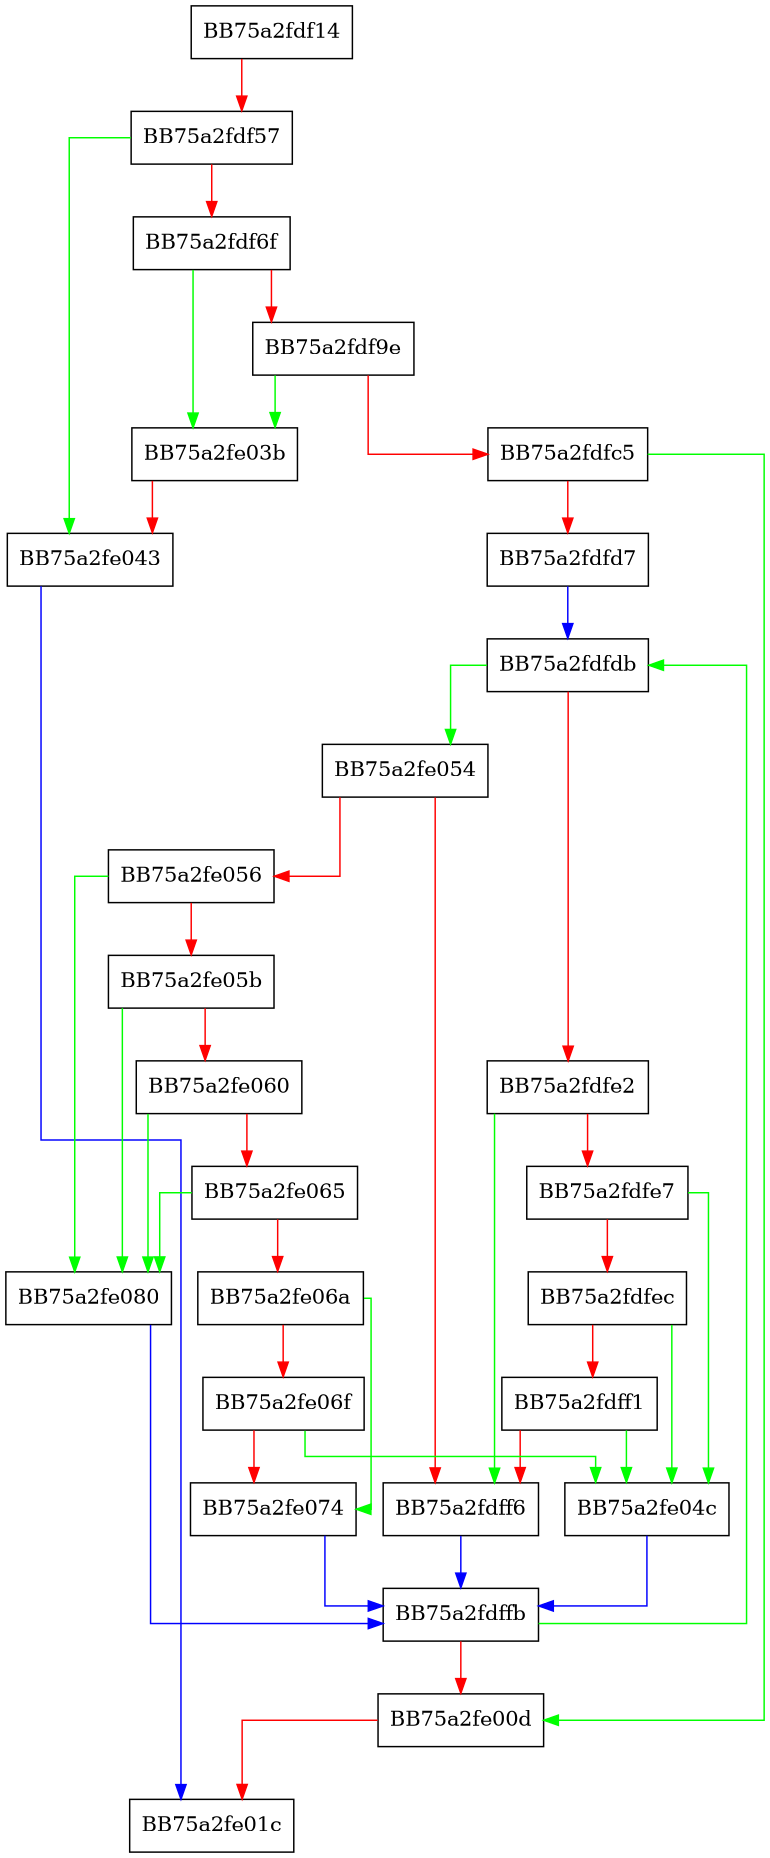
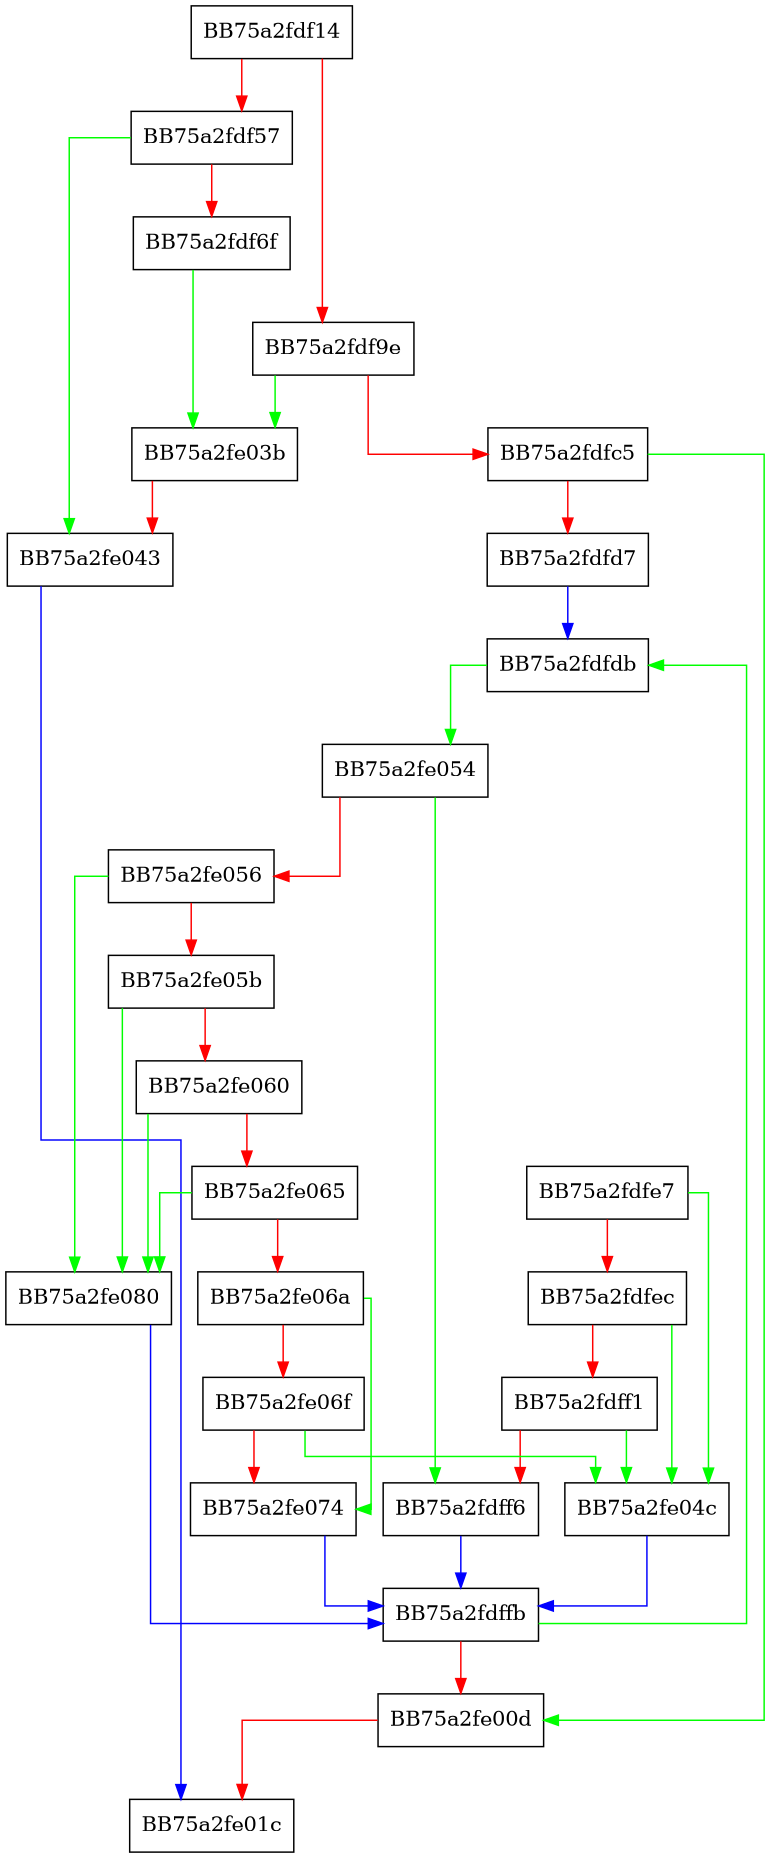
edge "BB75a2fdf6f" -> "BB75a2fdf9e": now "BB75a2fdf14" -> "BB75a2fdf9e"
node "BB75a2fdfe2": removed
edge "BB75a2fe054" -> "BB75a2fdff6": color red -> green
